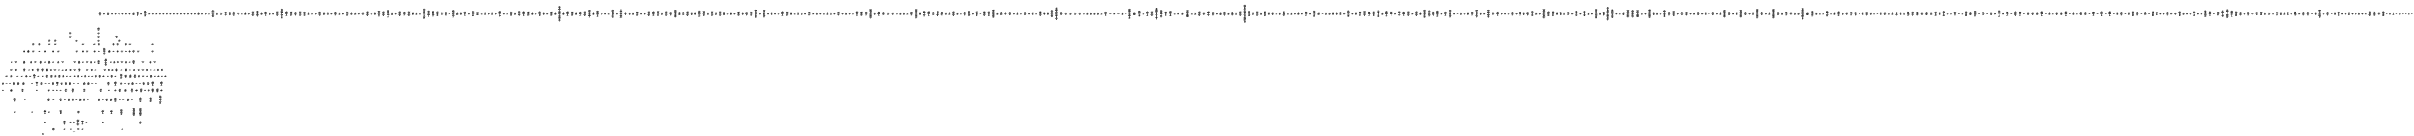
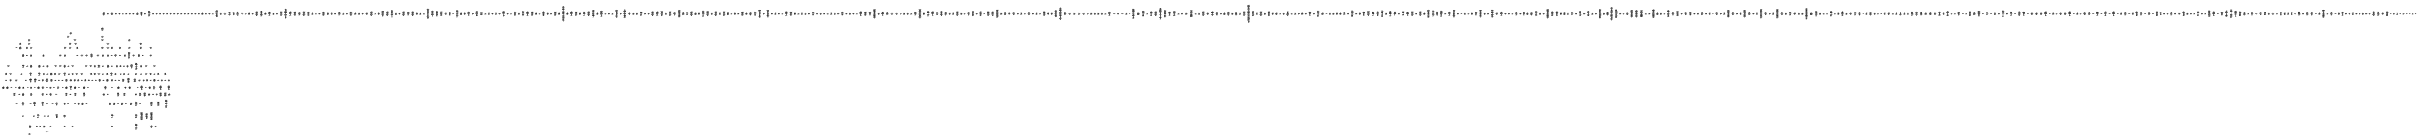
node "# 0x29ff JUMPDEST CALLDATALOAD GT ISZERO PUSHX Data JUMPI": added
